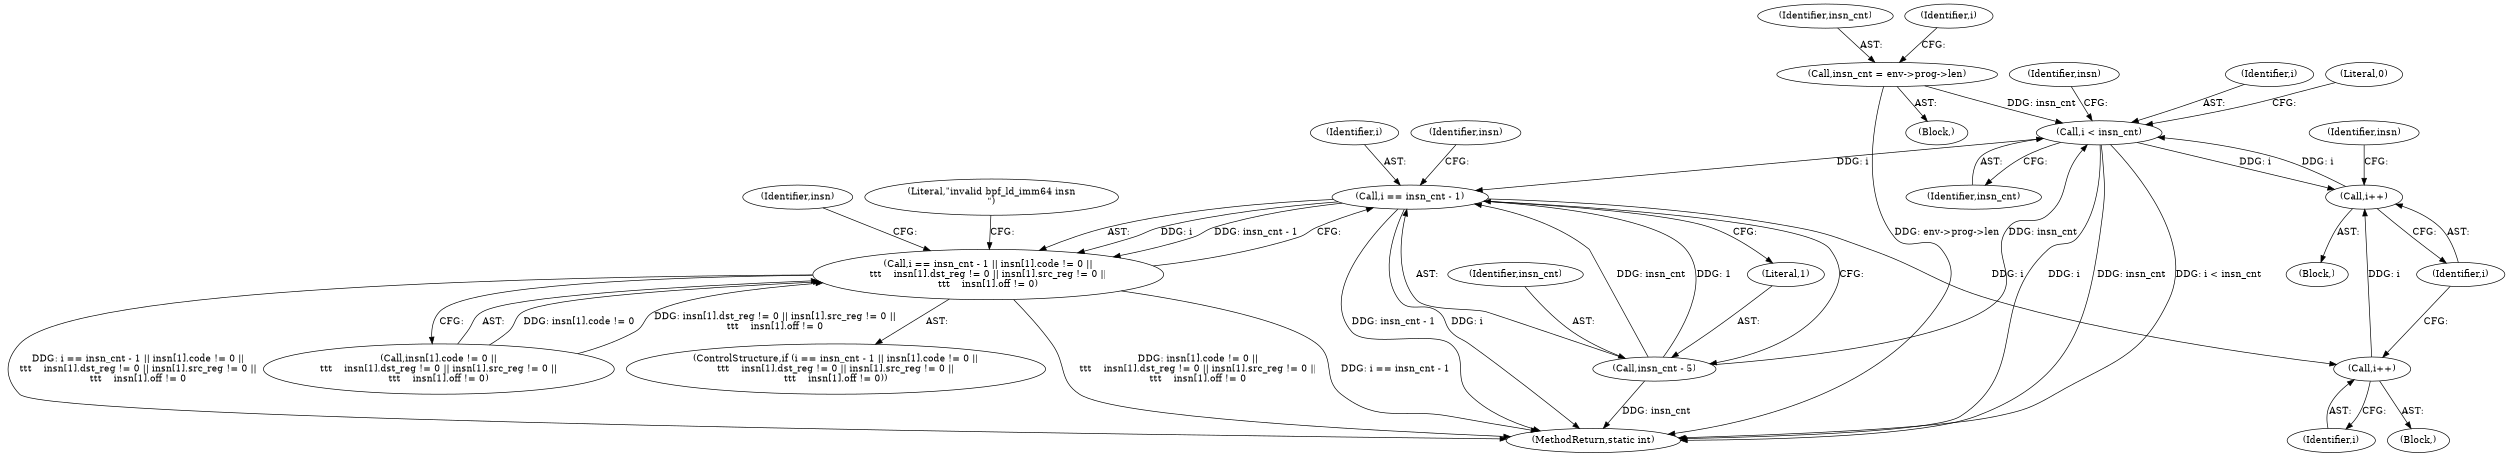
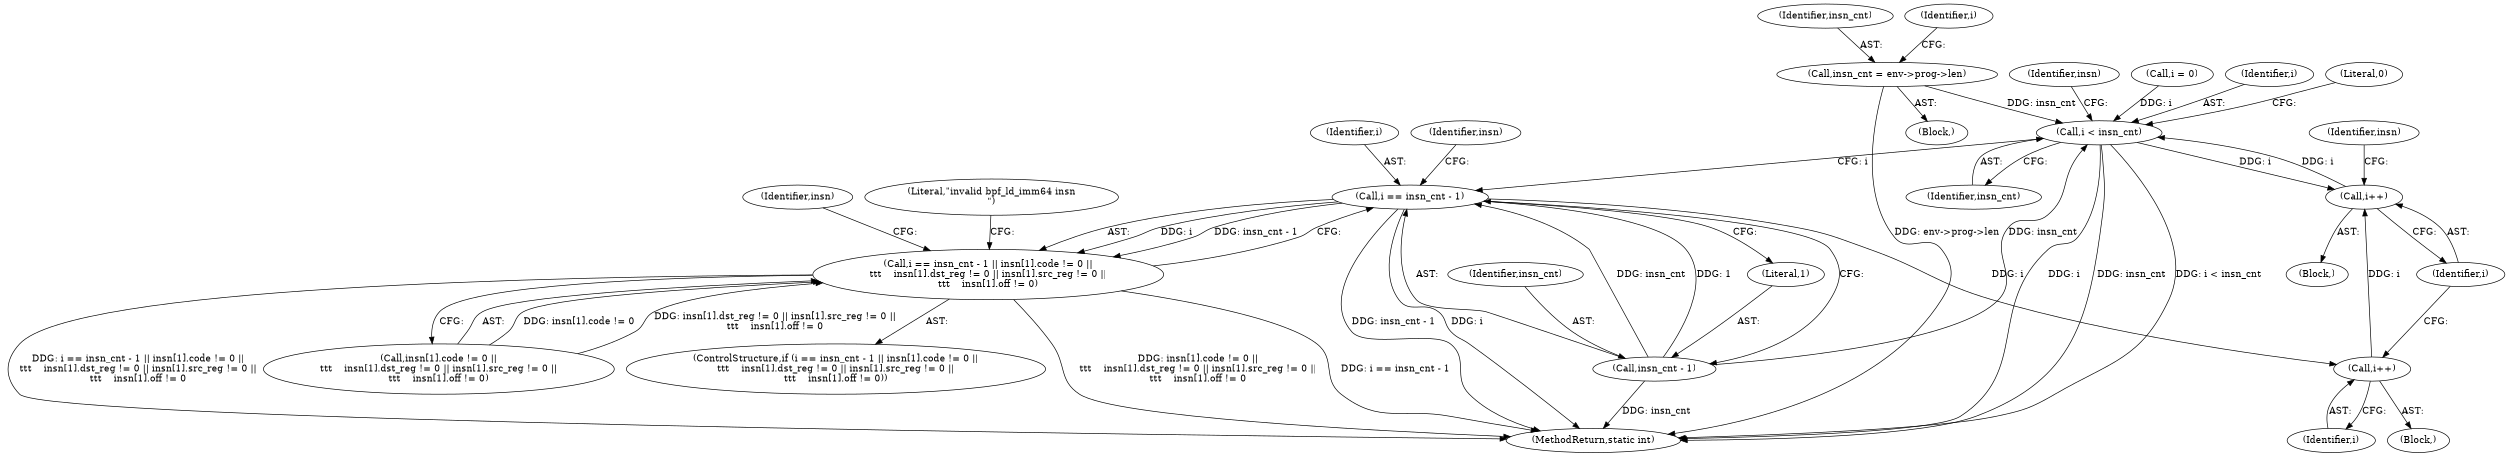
node "(Call,i = 0)": added
edge "(Call,i < insn_cnt)" -> "(Call,i == insn_cnt - 1)": label "DDG: i" -> "CFG: i"
node "(Call,insn_cnt - 5)": label "(Call,insn_cnt - 5)" -> "(Call,insn_cnt - 1)"
